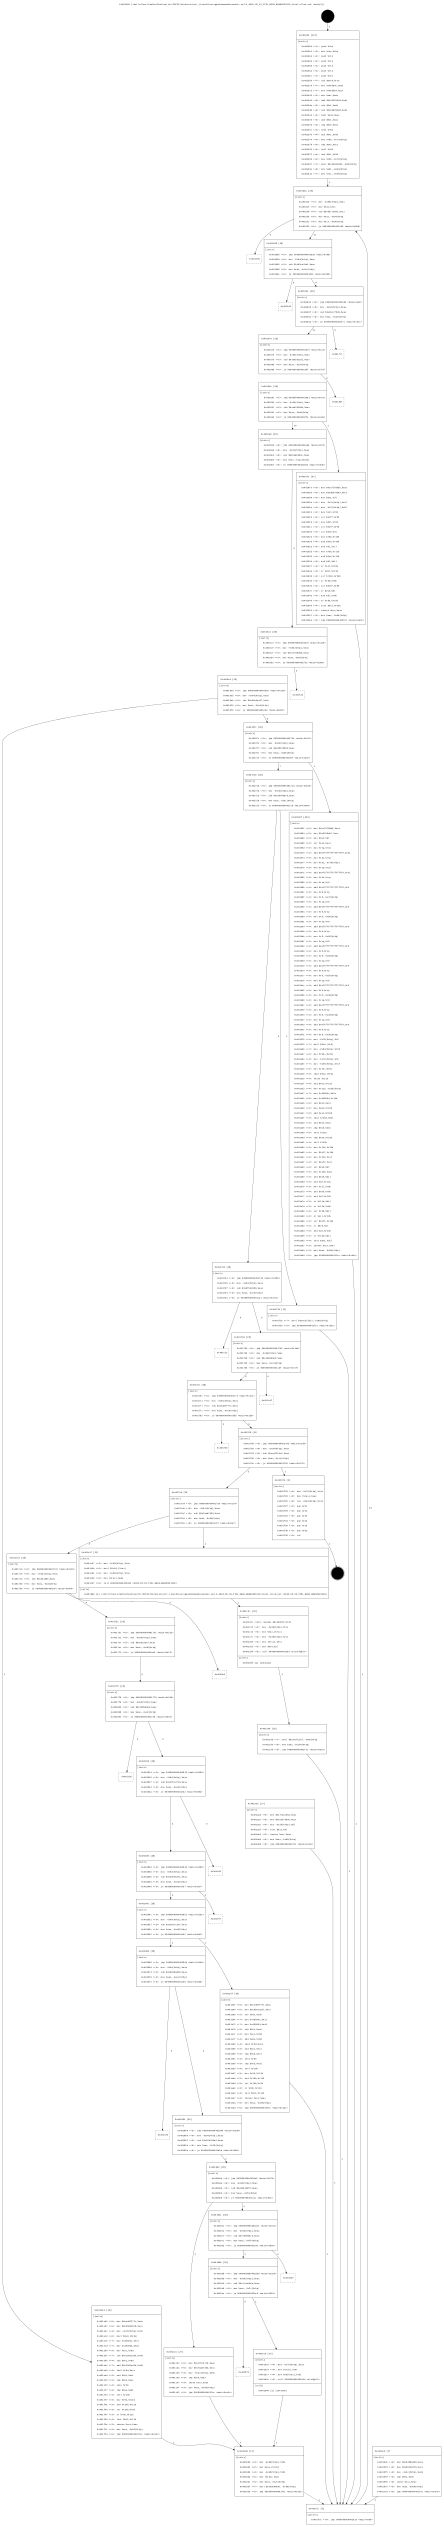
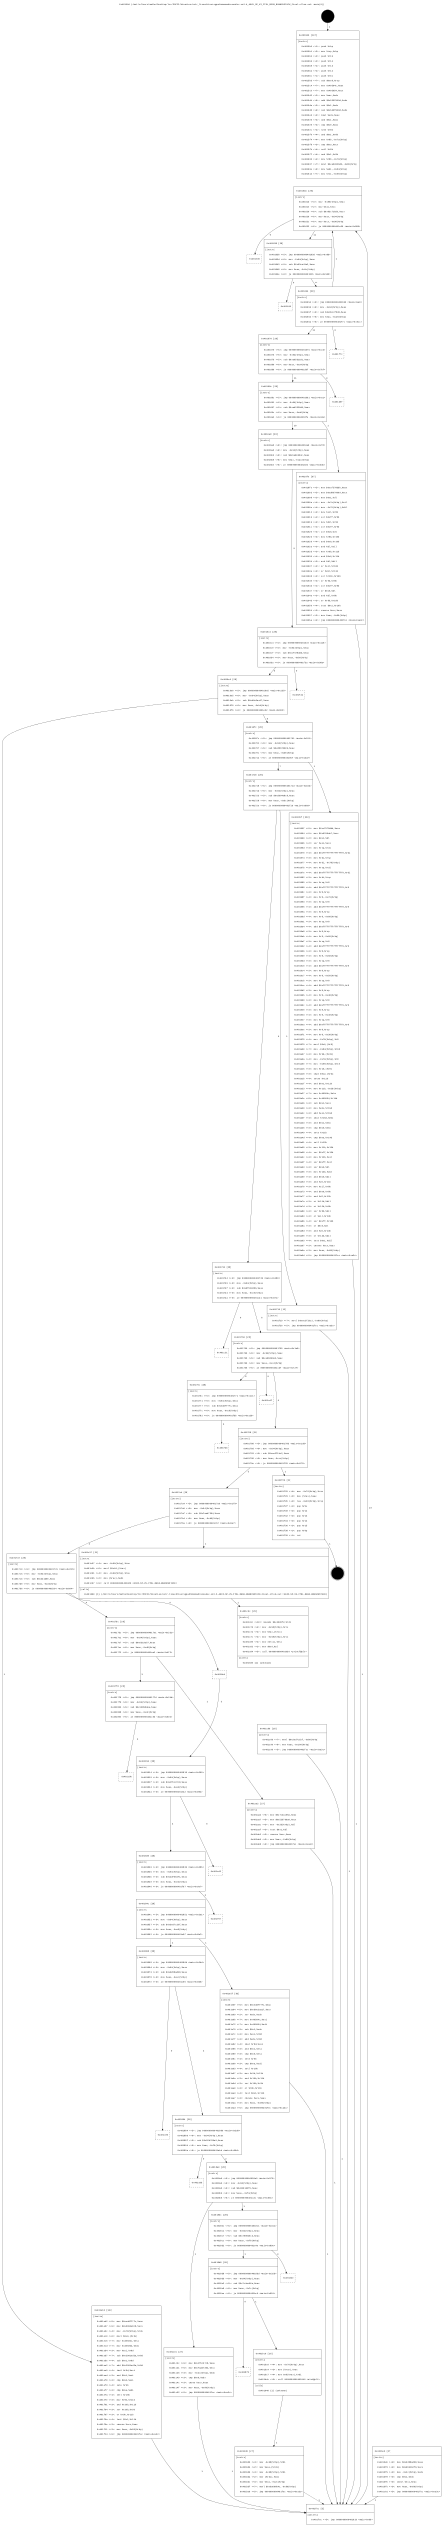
edge "0x4015b0 [107]" -> "0x40161b [29]": now "0x401654 [28]" -> "0x40161b [29]"
edge "0x401670 [28]" -> "0x40168c [28]": added, label "11"
edge "0x4016c4 [28]" -> "0x4016e0 [28]": added, label "9"
edge "0x40176c [28]" -> "0x401788 [28]": now "0x401750 [28]" -> "0x401788 [28]"
edge "0x401c6c [29]" -> "0x401c89 [18]": removed, label "1"
edge "0x4017dc [28]" -> "0x401aa2 [27]": added, label "1"
edge "0x4017f8 [28]" -> "0x401814 [28]": now "0x401bb4" -> "0x401814 [28]"
edge "0x401830 [28]" -> "0x40184c [28]": removed, label "3"
node "0x401abd": added
edge "0x401c3c [27]" -> "0x401bd0 [27]": now "0x401c3c [27]" -> "0x401fec [5]"
edge "0x401eb2 [103]" -> "0x401bd0 [27]": now "0x401eb2 [103]" -> "0x401fec [5]"
